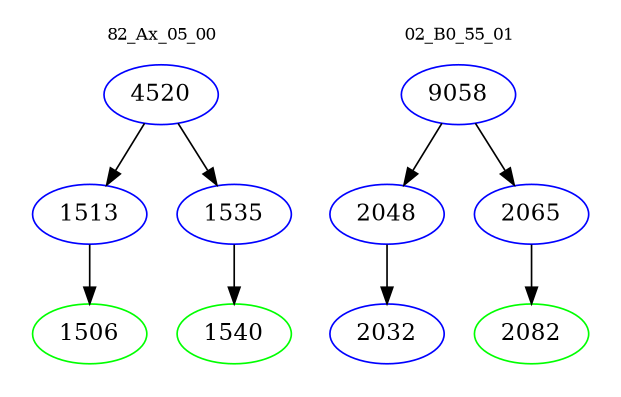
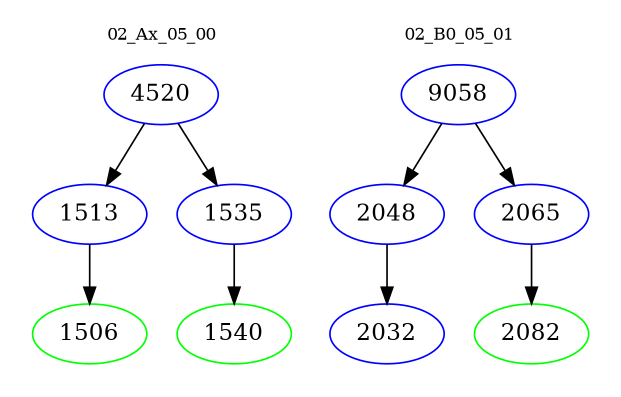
cluster "82_Ax_05_00": label "82_Ax_05_00" -> "02_Ax_05_00"
cluster "02_B0_55_01": label "02_B0_55_01" -> "02_B0_05_01"
